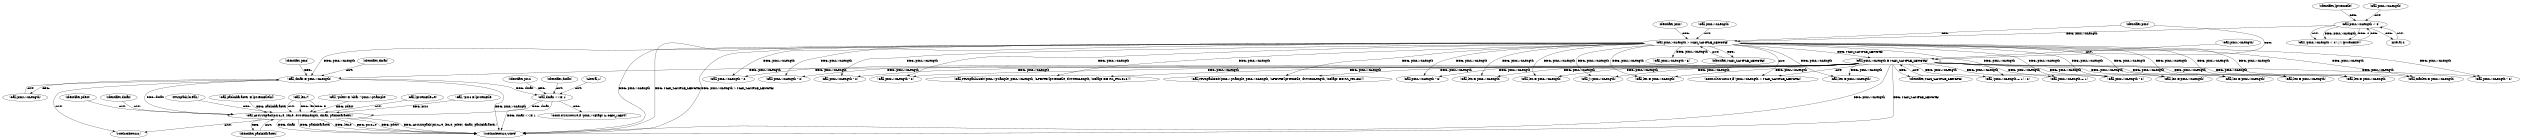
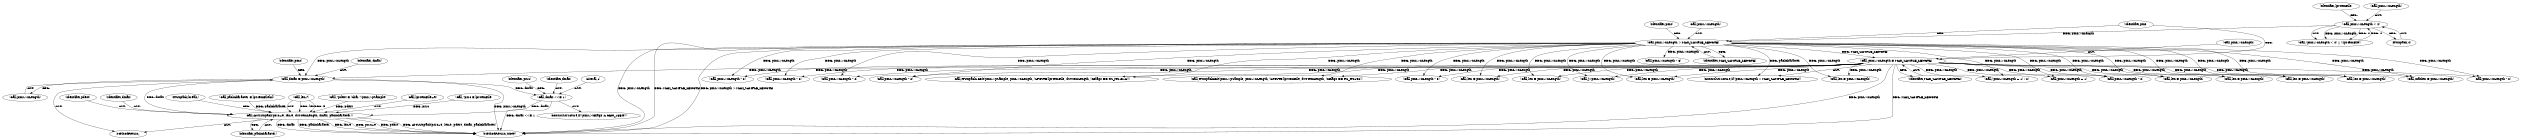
edge "(Call,(pIns->nLength < 4) || (!lpMemFile))" -> "(Call,pIns->nLength < 4)": label "CFG: " -> "DDG: 4"
node "(Literal,4)": label "(Literal,4)" -> "(ITUnpack,4)"
edge "(Call,pIns->nLength > MAX_SAMPLE_LENGTH)" -> "(ControlStructure,if (pIns->nLength > MAX_SAMPLE_LENGTH))": label "AST: " -> "DDG: packcharacter"
edge "(Call,dmax <<= 1)" -> "(ControlStructure,if (pIns->uFlags & CHN_16BIT))": label "CFG: " -> "AST: "
